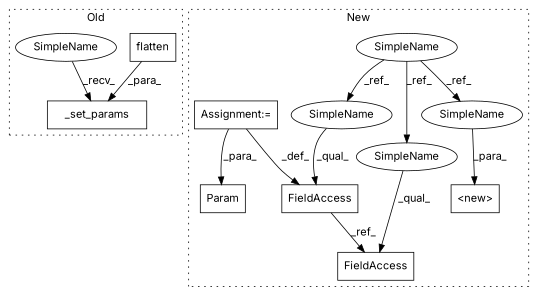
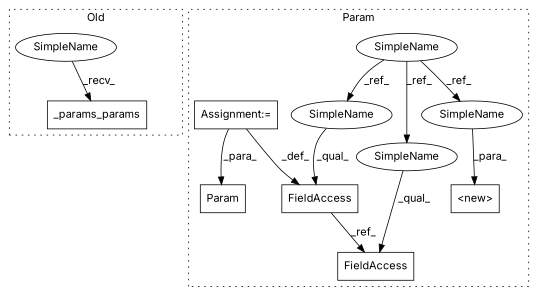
cluster "New": label "New" -> "Param"
node "flatten": removed
node "_set_params": label "_set_params" -> "_params_params"
